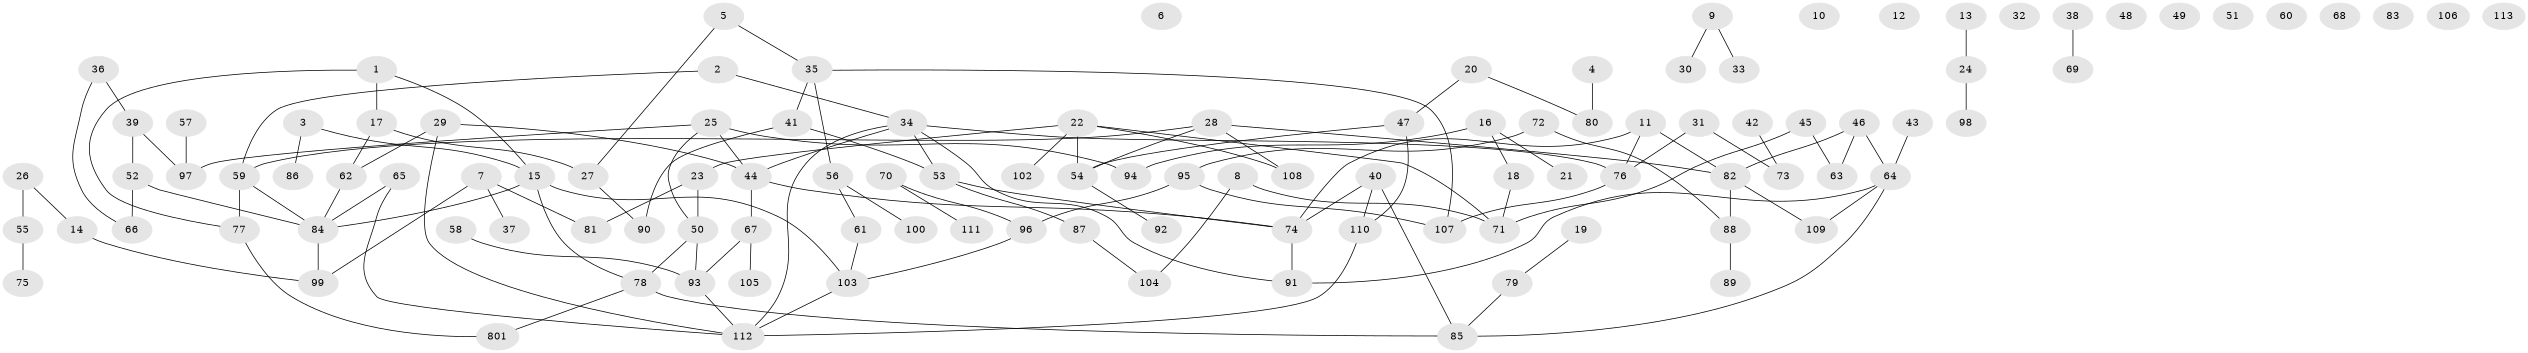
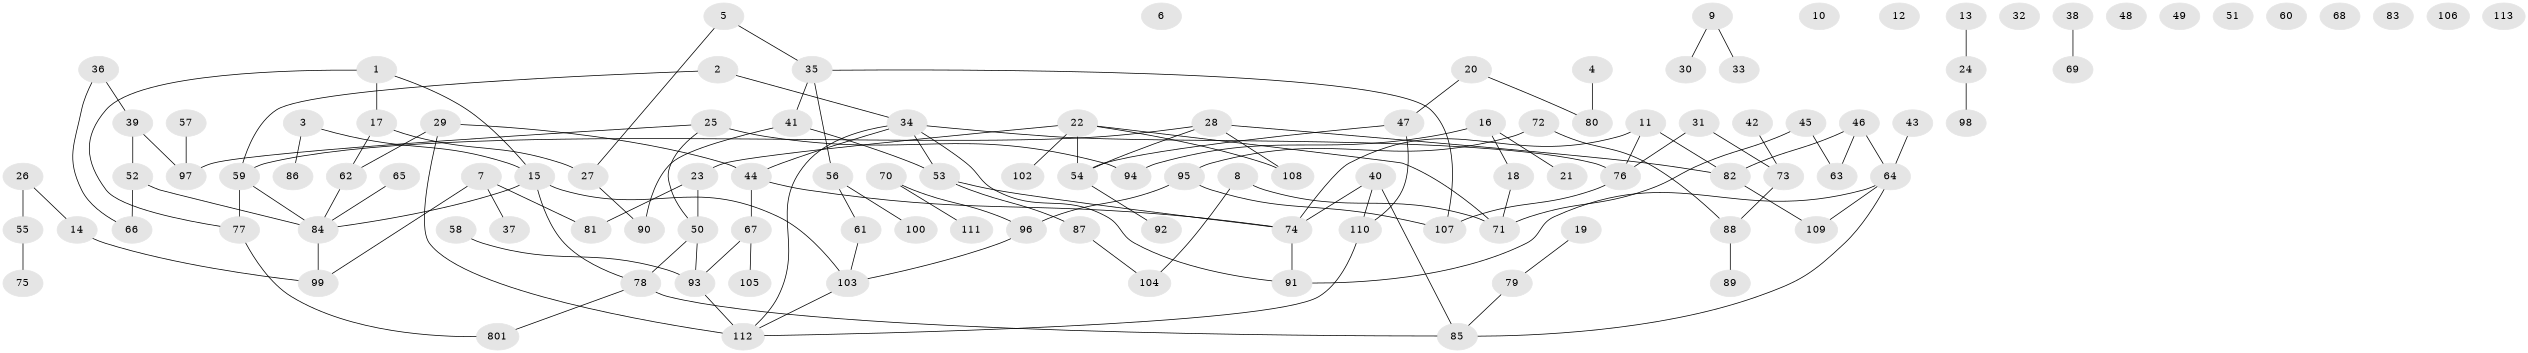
edge "25" -- "44": removed
edge "82" -- "88": now "73" -- "88"
edge "65" -- "112": removed
